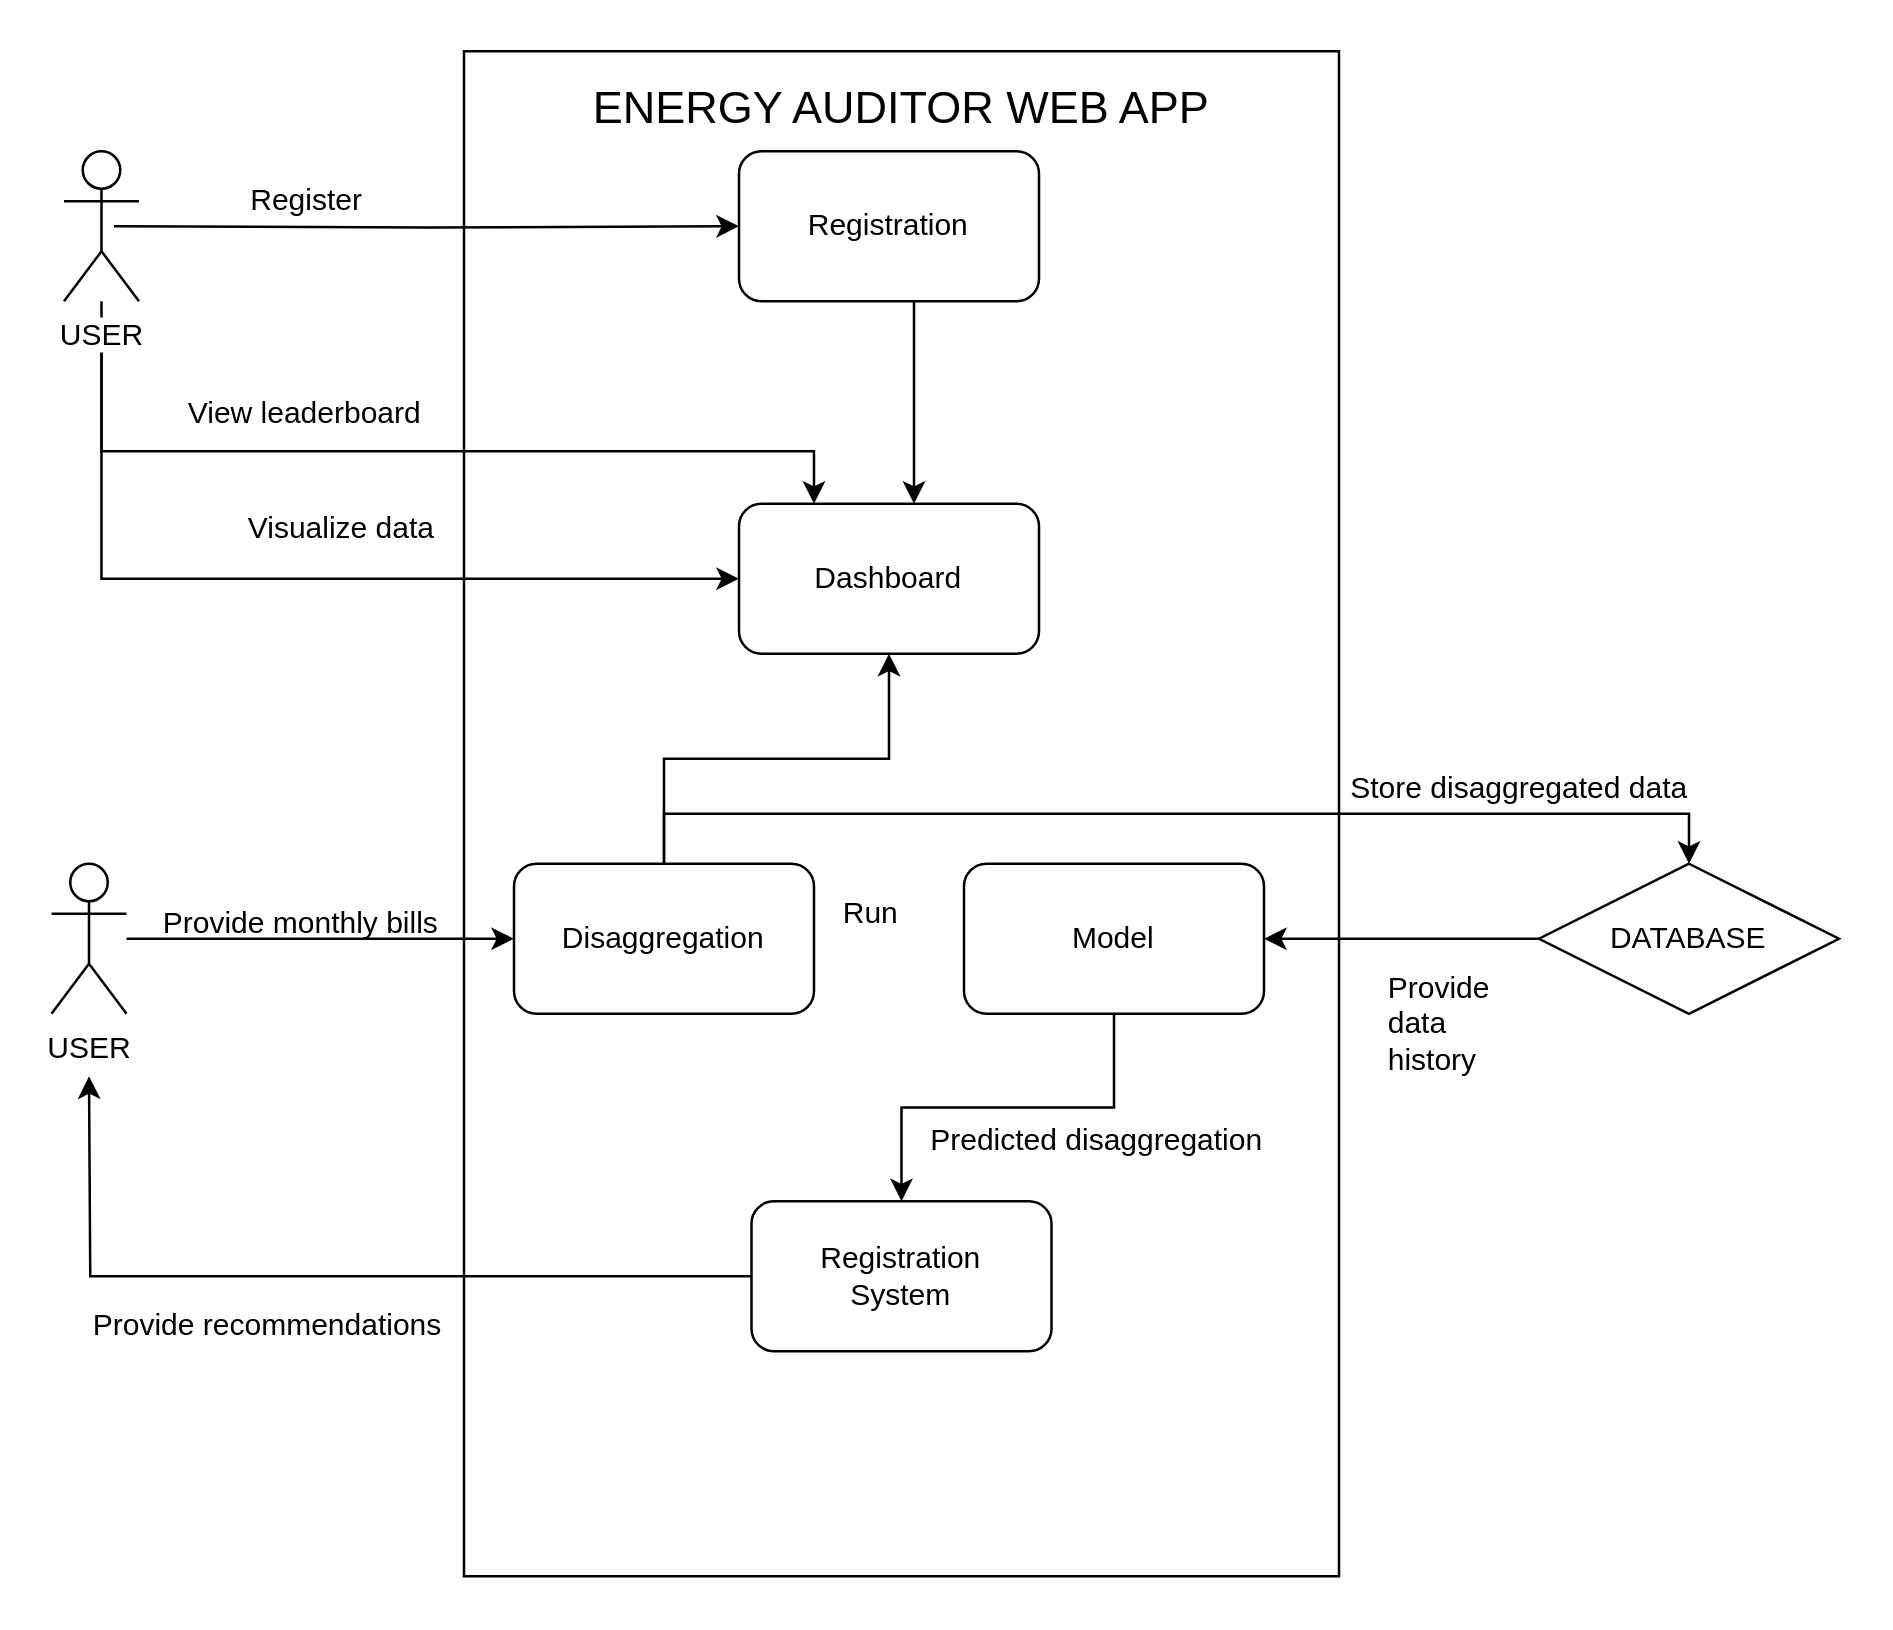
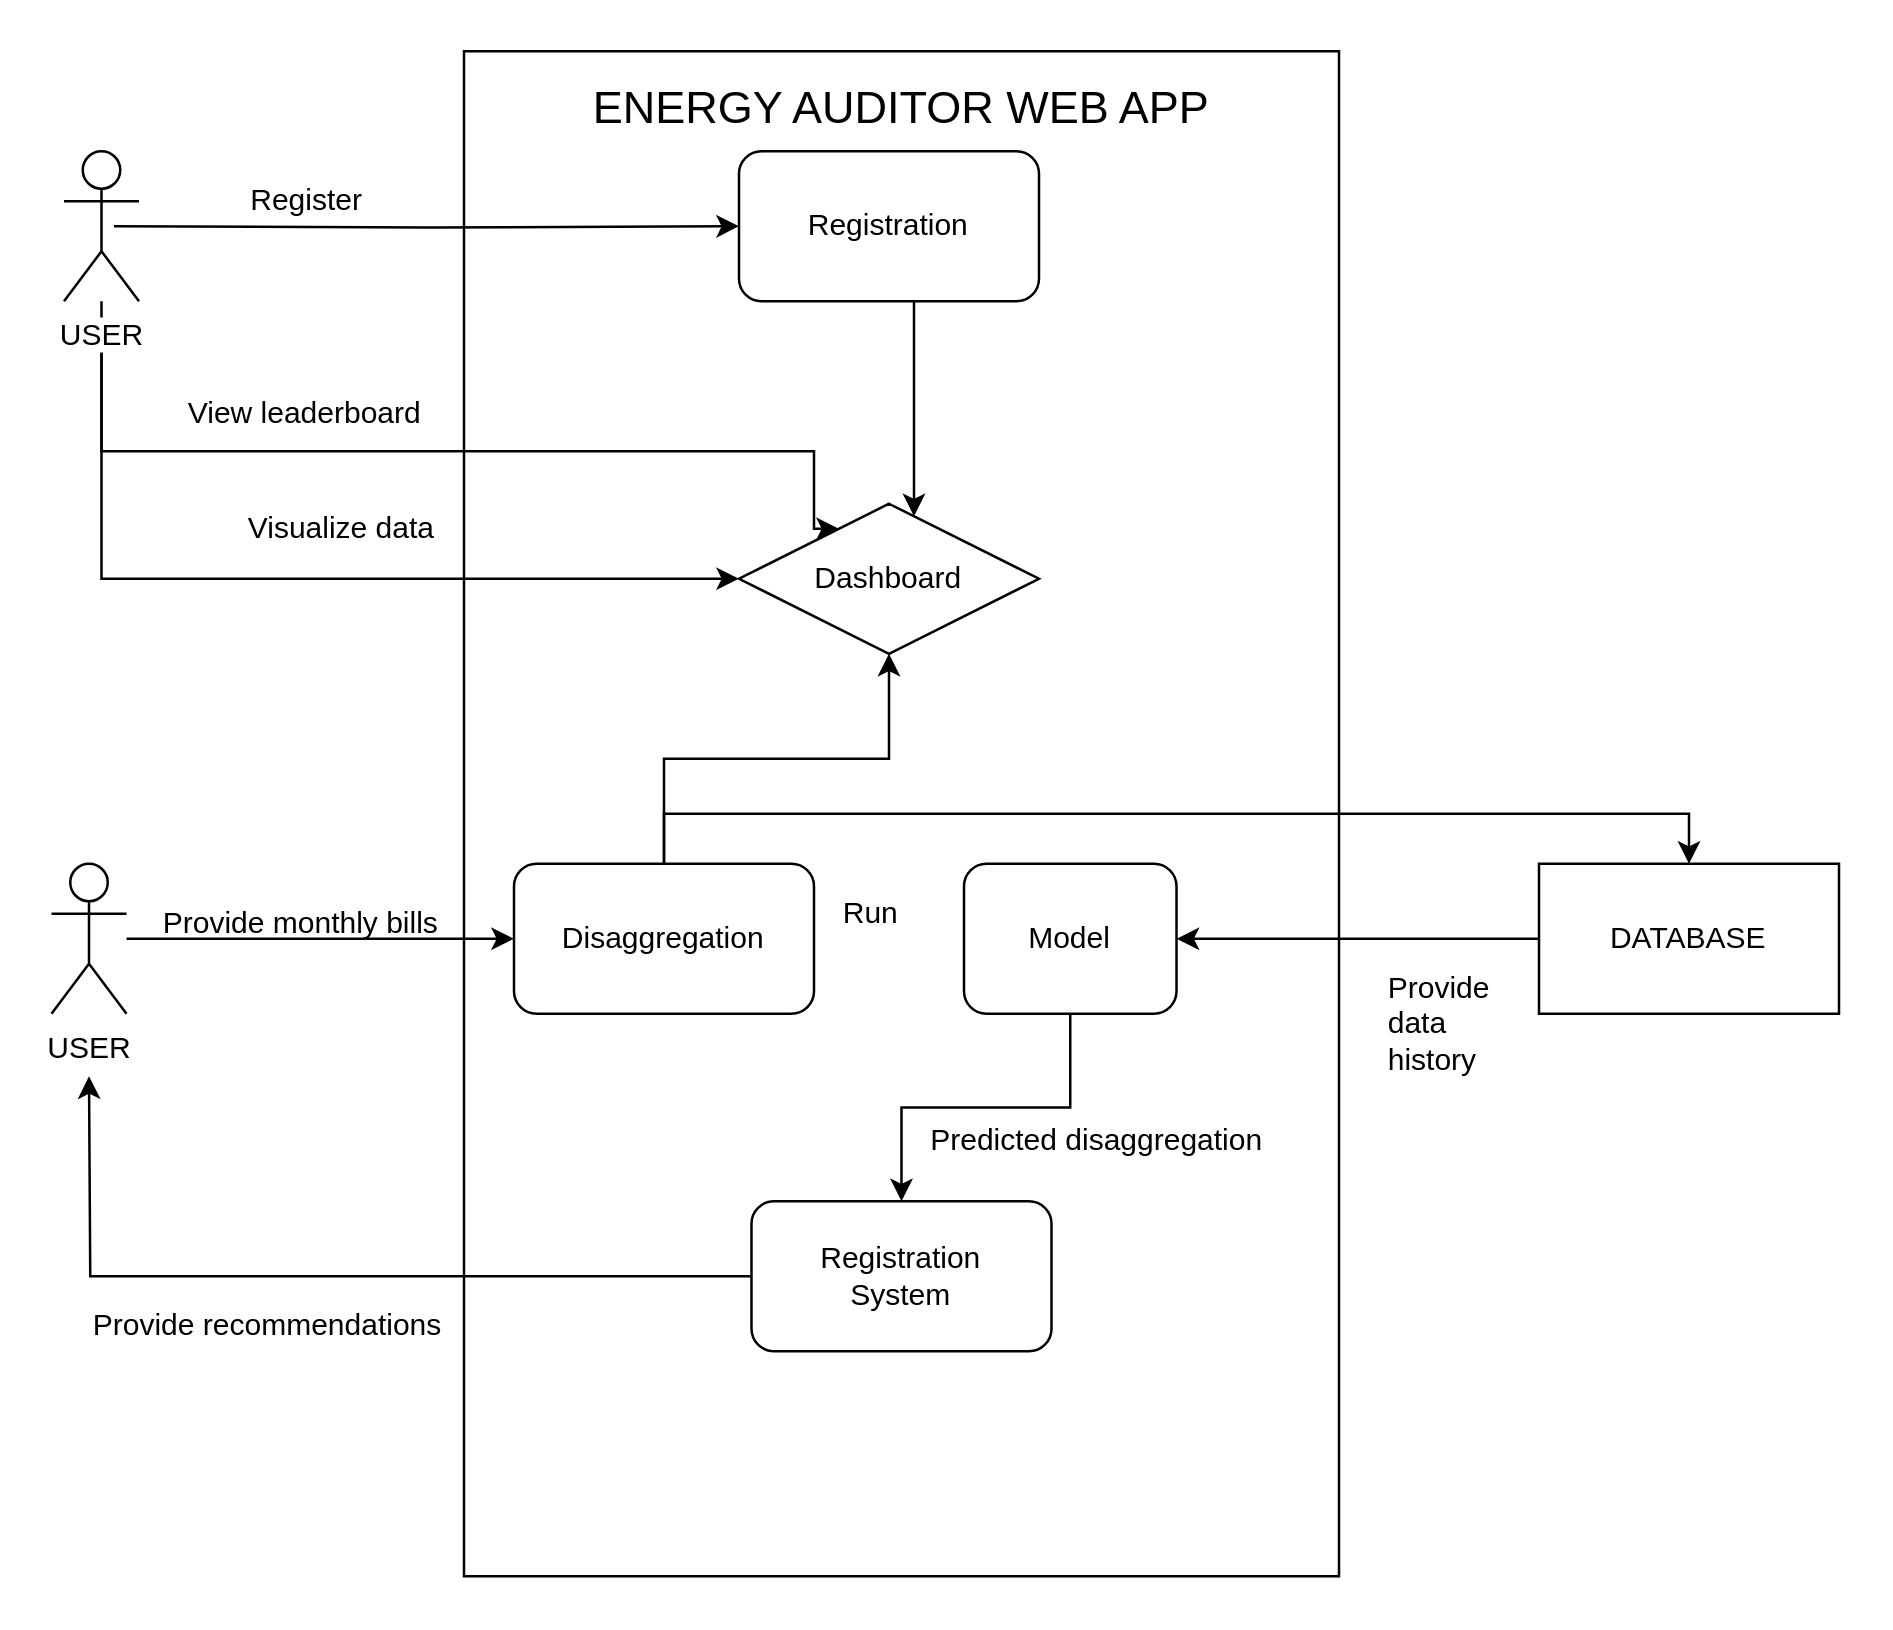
node "Dashboard": shape rounded rectangle -> diamond
node "Store disaggregated data": removed
node "Model": size 300x150 -> 213x150
node "DATABASE": shape diamond -> rectangle
